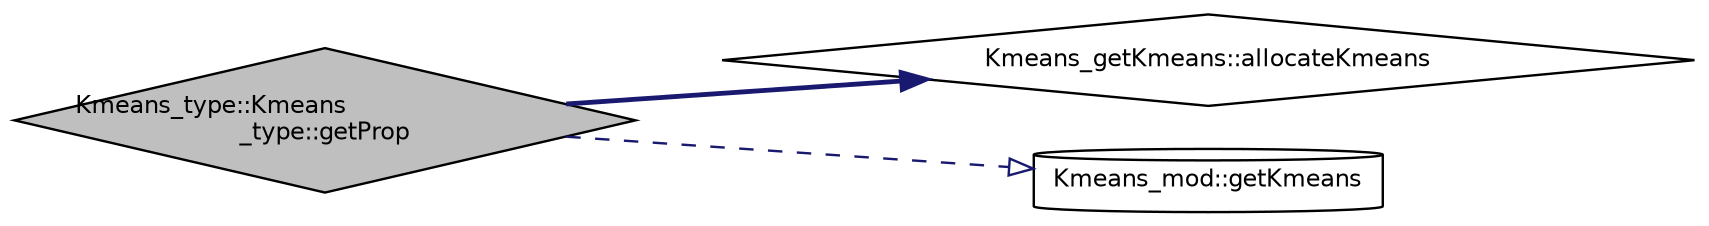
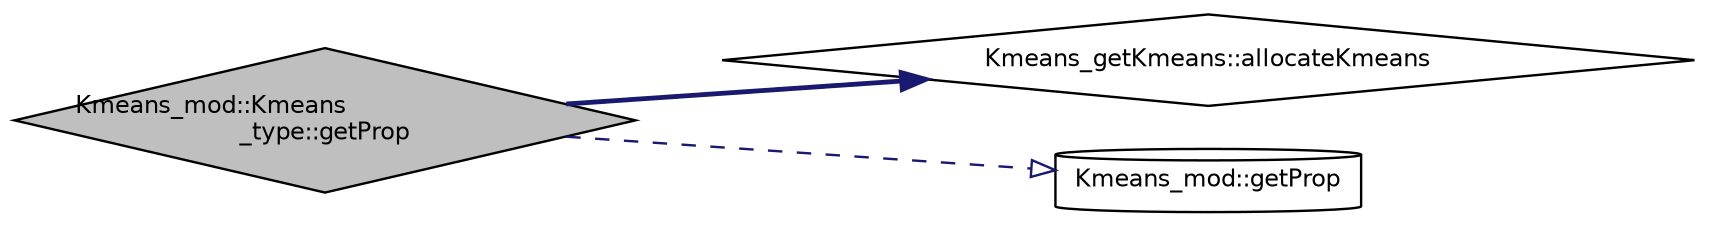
node "Kmeans_type::Kmeans _type::getProp": label "Kmeans_type::Kmeans _type::getProp" -> "Kmeans_mod::Kmeans _type::getProp"
node "Kmeans_mod::getKmeans": label "Kmeans_mod::getKmeans" -> "Kmeans_mod::getProp"
